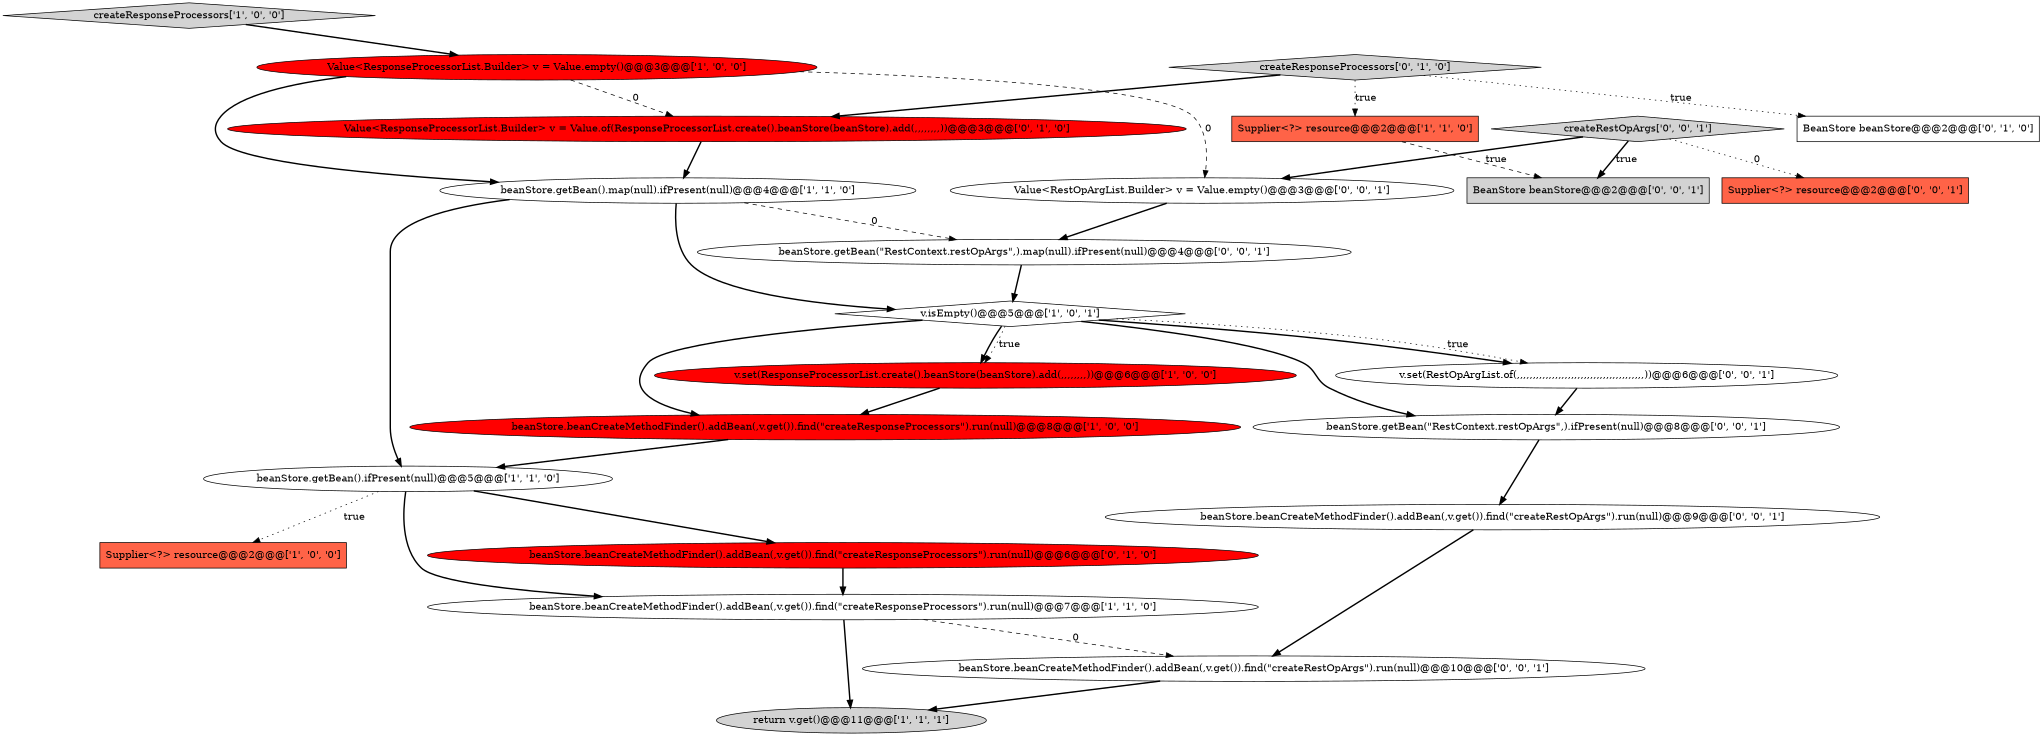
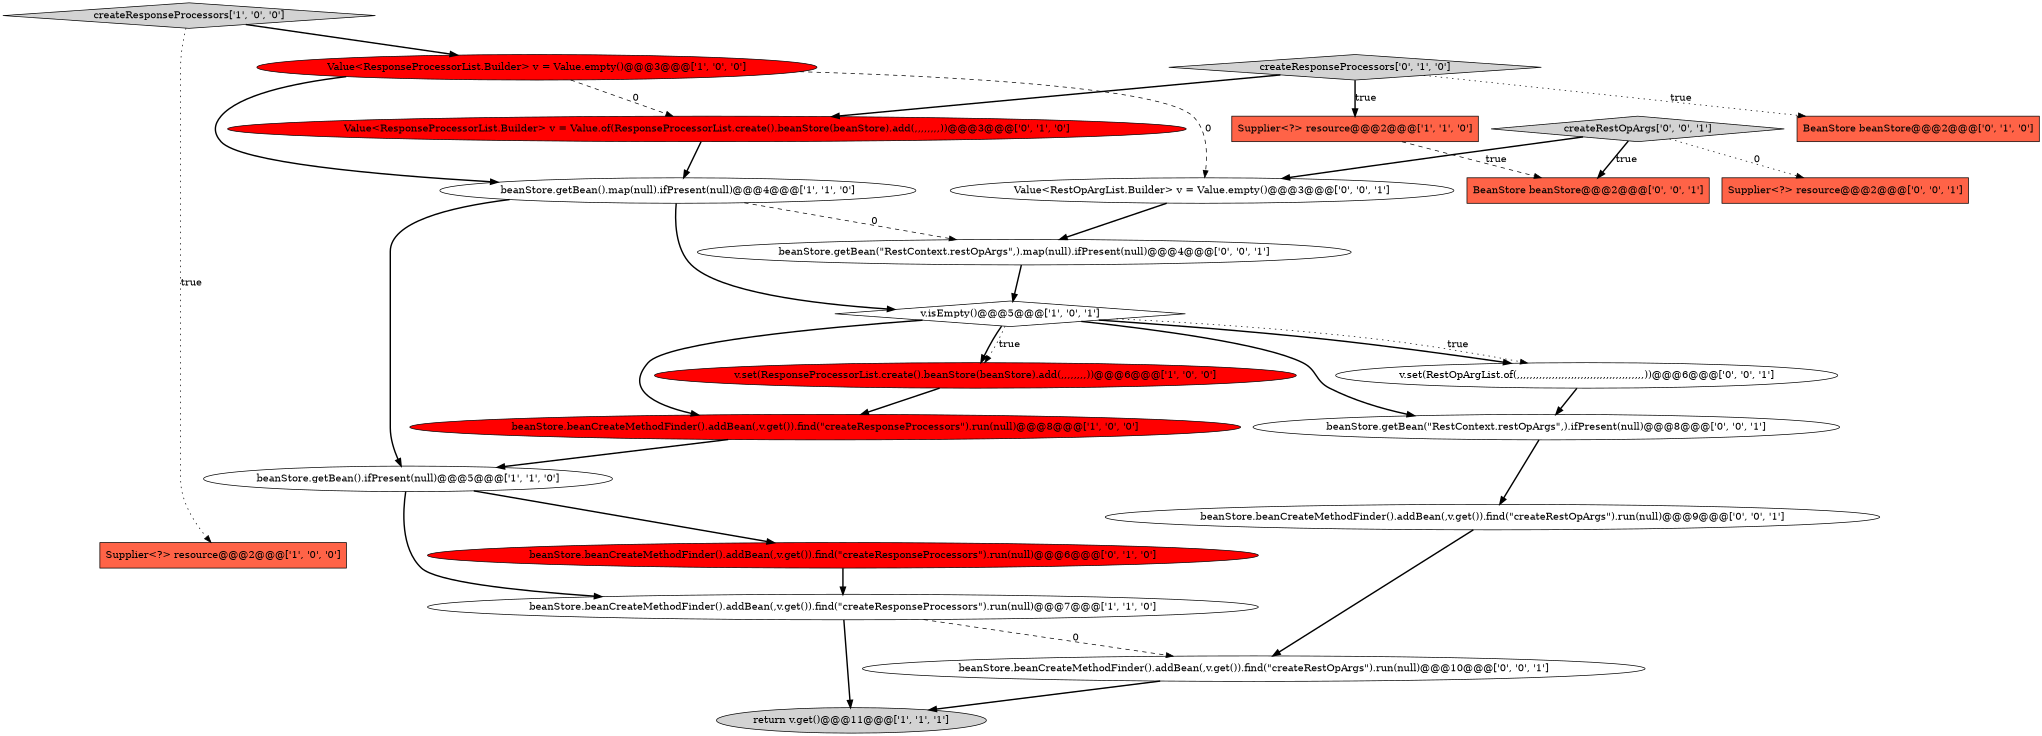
edge "createResponseProcessors['0', '1', '0']" -> "Supplier<?> resource@@@2@@@['1', '1', '0']": style dotted -> bold
node "BeanStore beanStore@@@2@@@['0', '1', '0']": fillcolor white -> tomato
node "BeanStore beanStore@@@2@@@['0', '0', '1']": fillcolor lightgray -> tomato
edge "beanStore.getBean().ifPresent(null)@@@5@@@['1', '1', '0']" -> "Supplier<?> resource@@@2@@@['1', '0', '0']": now "createResponseProcessors['1', '0', '0']" -> "Supplier<?> resource@@@2@@@['1', '0', '0']"
